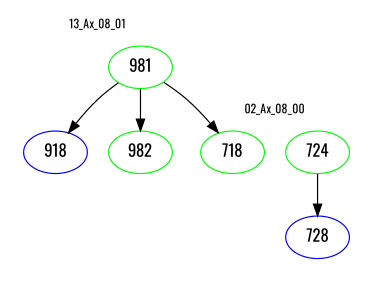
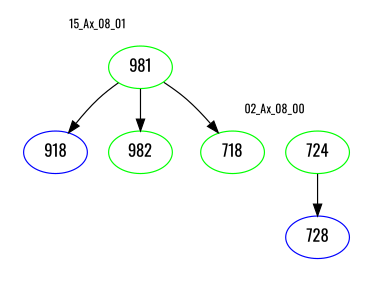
cluster "13_Ax_08_01": label "13_Ax_08_01" -> "15_Ax_08_01"
